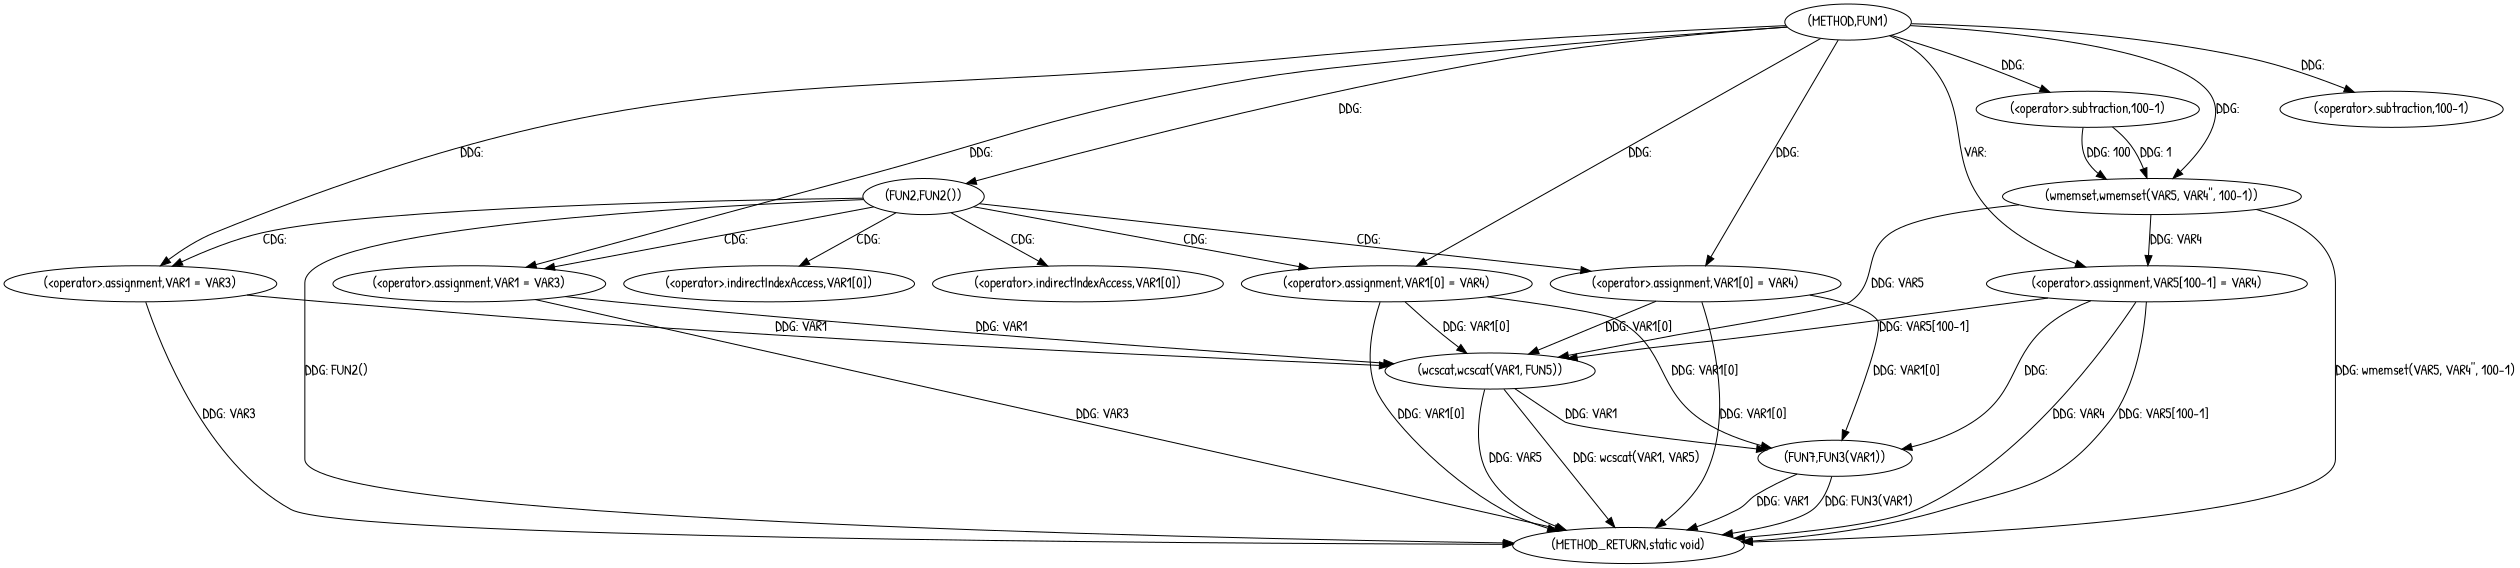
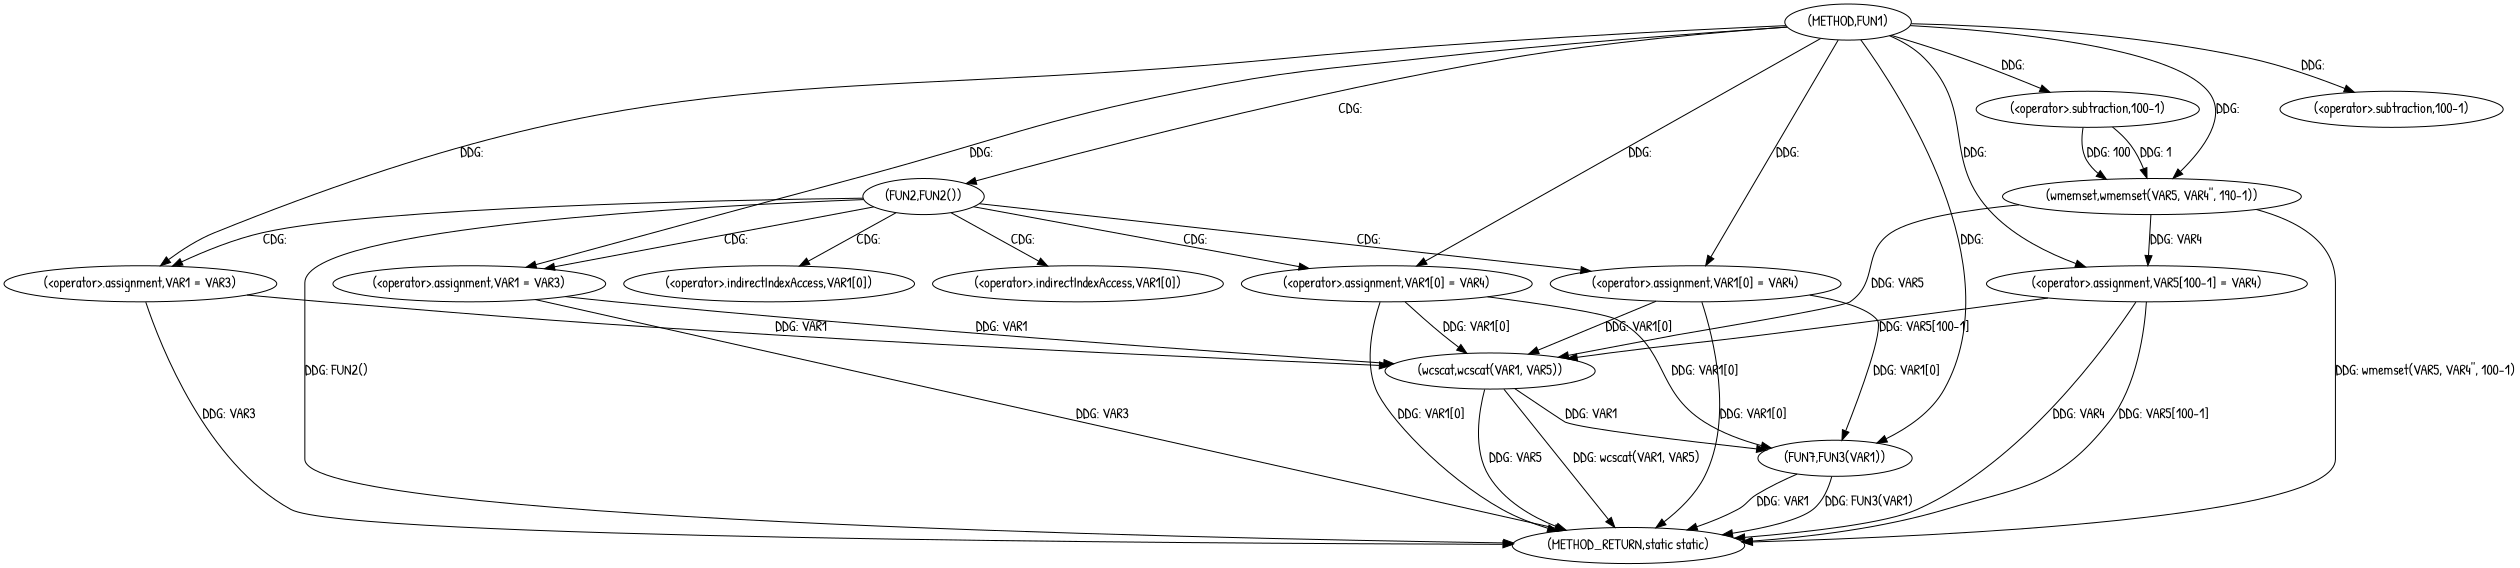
edge "(METHOD,FUN1)" -> "(FUN2,FUN2())": label "DDG: " -> "CDG: "
edge "(METHOD,FUN1)" -> "(<operator>.assignment,VAR5[100-1] = VAR4)": label "VAR: " -> "DDG: "
node "(wmemset,wmemset(VAR5, VAR4'', 100-1))": label "(wmemset,wmemset(VAR5, VAR4'', 100-1))" -> "(wmemset,wmemset(VAR5, VAR4'', 190-1))"
node "(wcscat,wcscat(VAR1, FUN5))": label "(wcscat,wcscat(VAR1, FUN5))" -> "(wcscat,wcscat(VAR1, VAR5))"
edge "(<operator>.assignment,VAR5[100-1] = VAR4)" -> "(FUN7,FUN3(VAR1))": now "(METHOD,FUN1)" -> "(FUN7,FUN3(VAR1))"
node "(METHOD_RETURN,static void)": label "(METHOD_RETURN,static void)" -> "(METHOD_RETURN,static static)"
